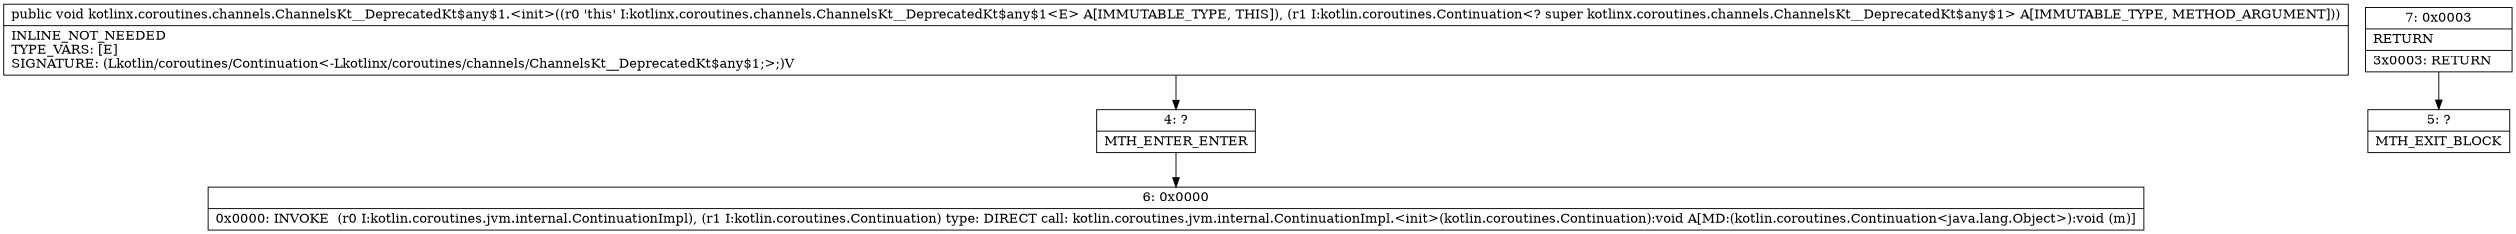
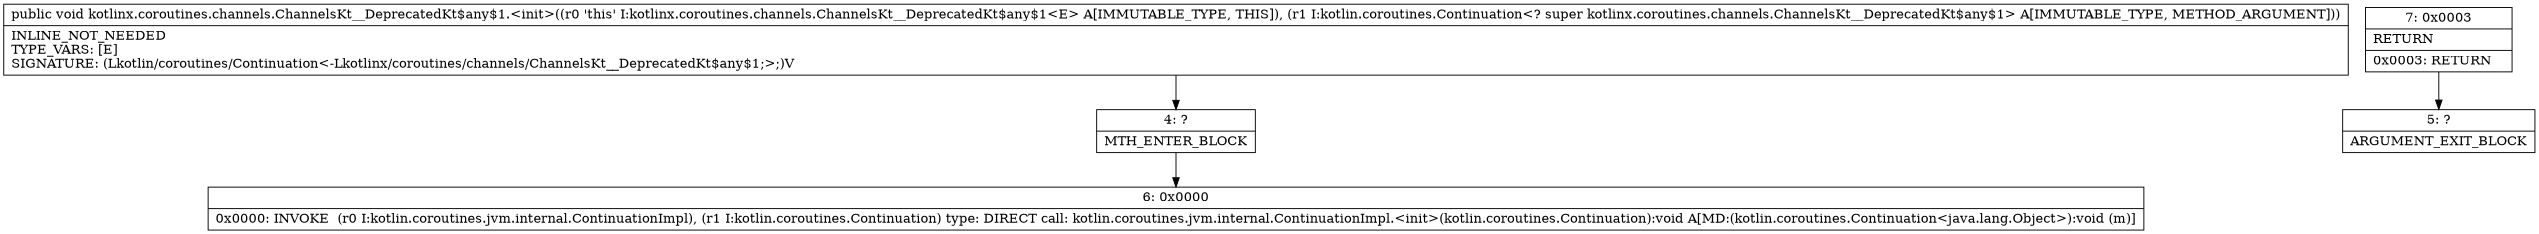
node "7: 0x0003": text "3x0003: RETURN" -> "0x0003: RETURN"
node "4: ?": text "MTH_ENTER_ENTER" -> "MTH_ENTER_BLOCK"
node "5: ?": text "MTH_EXIT_BLOCK" -> "ARGUMENT_EXIT_BLOCK"
